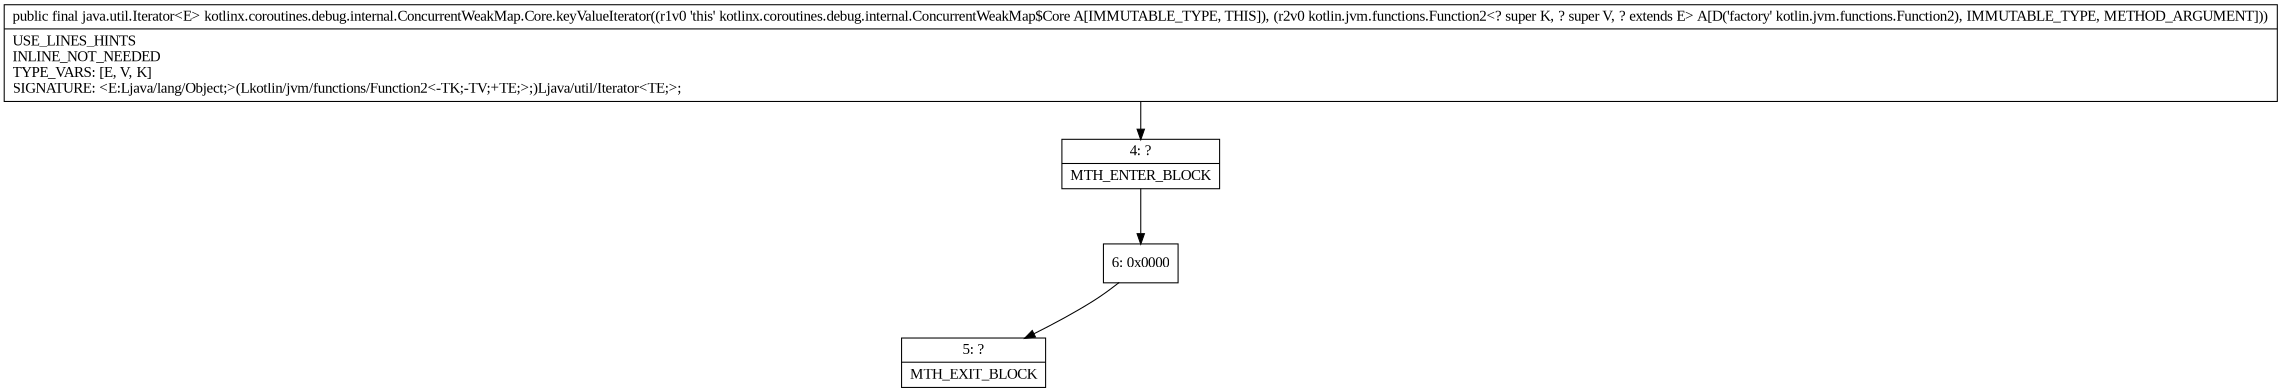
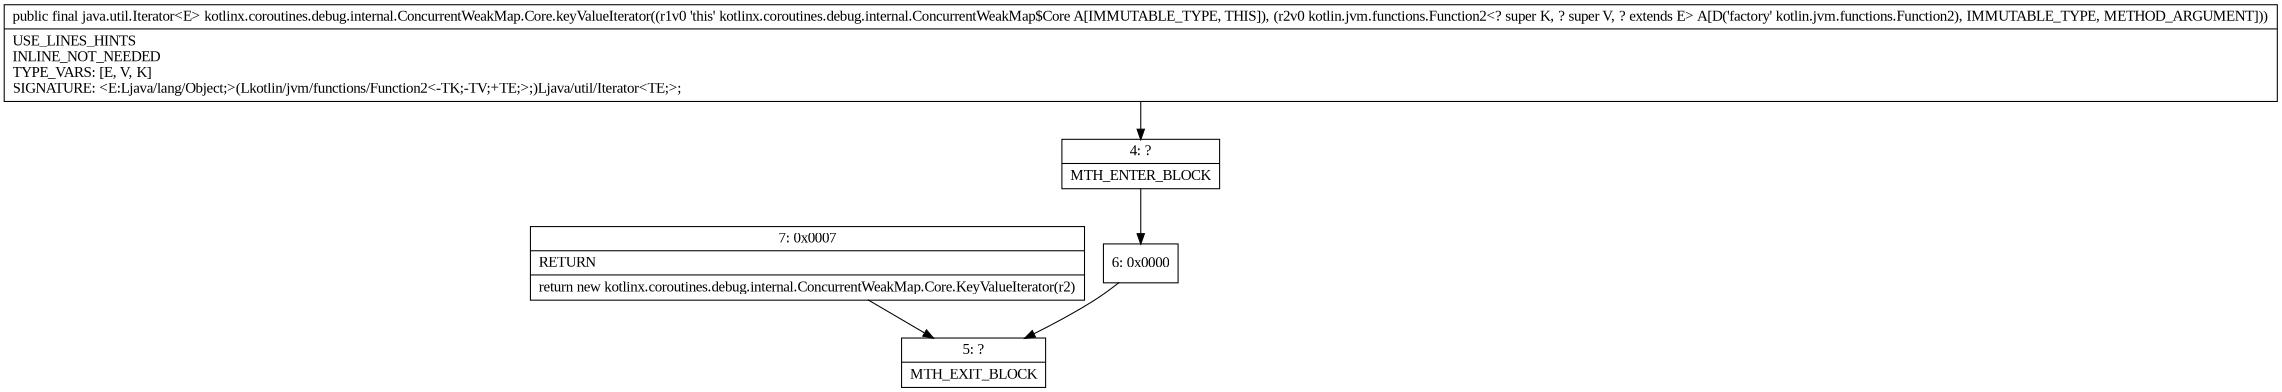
node "7: 0x0007": added
